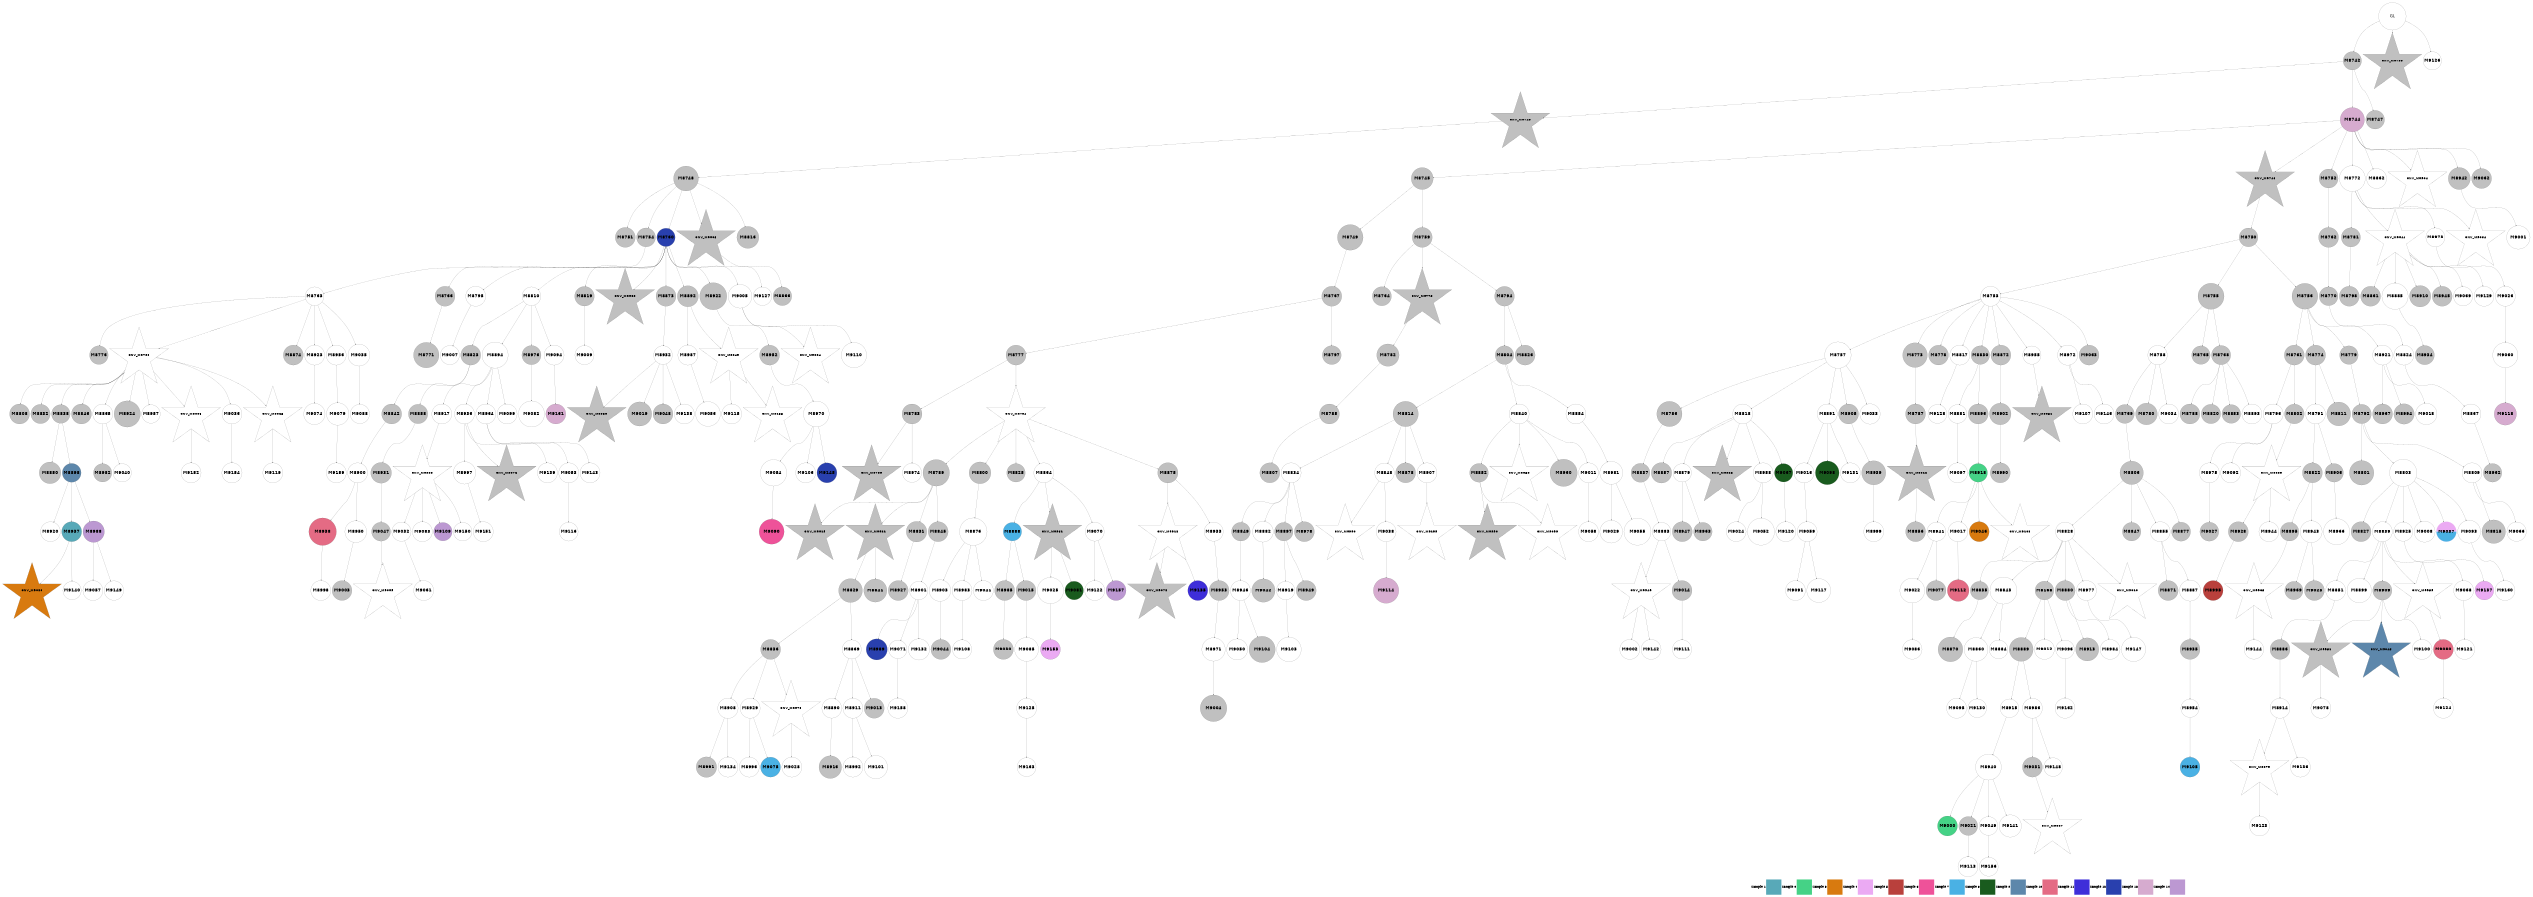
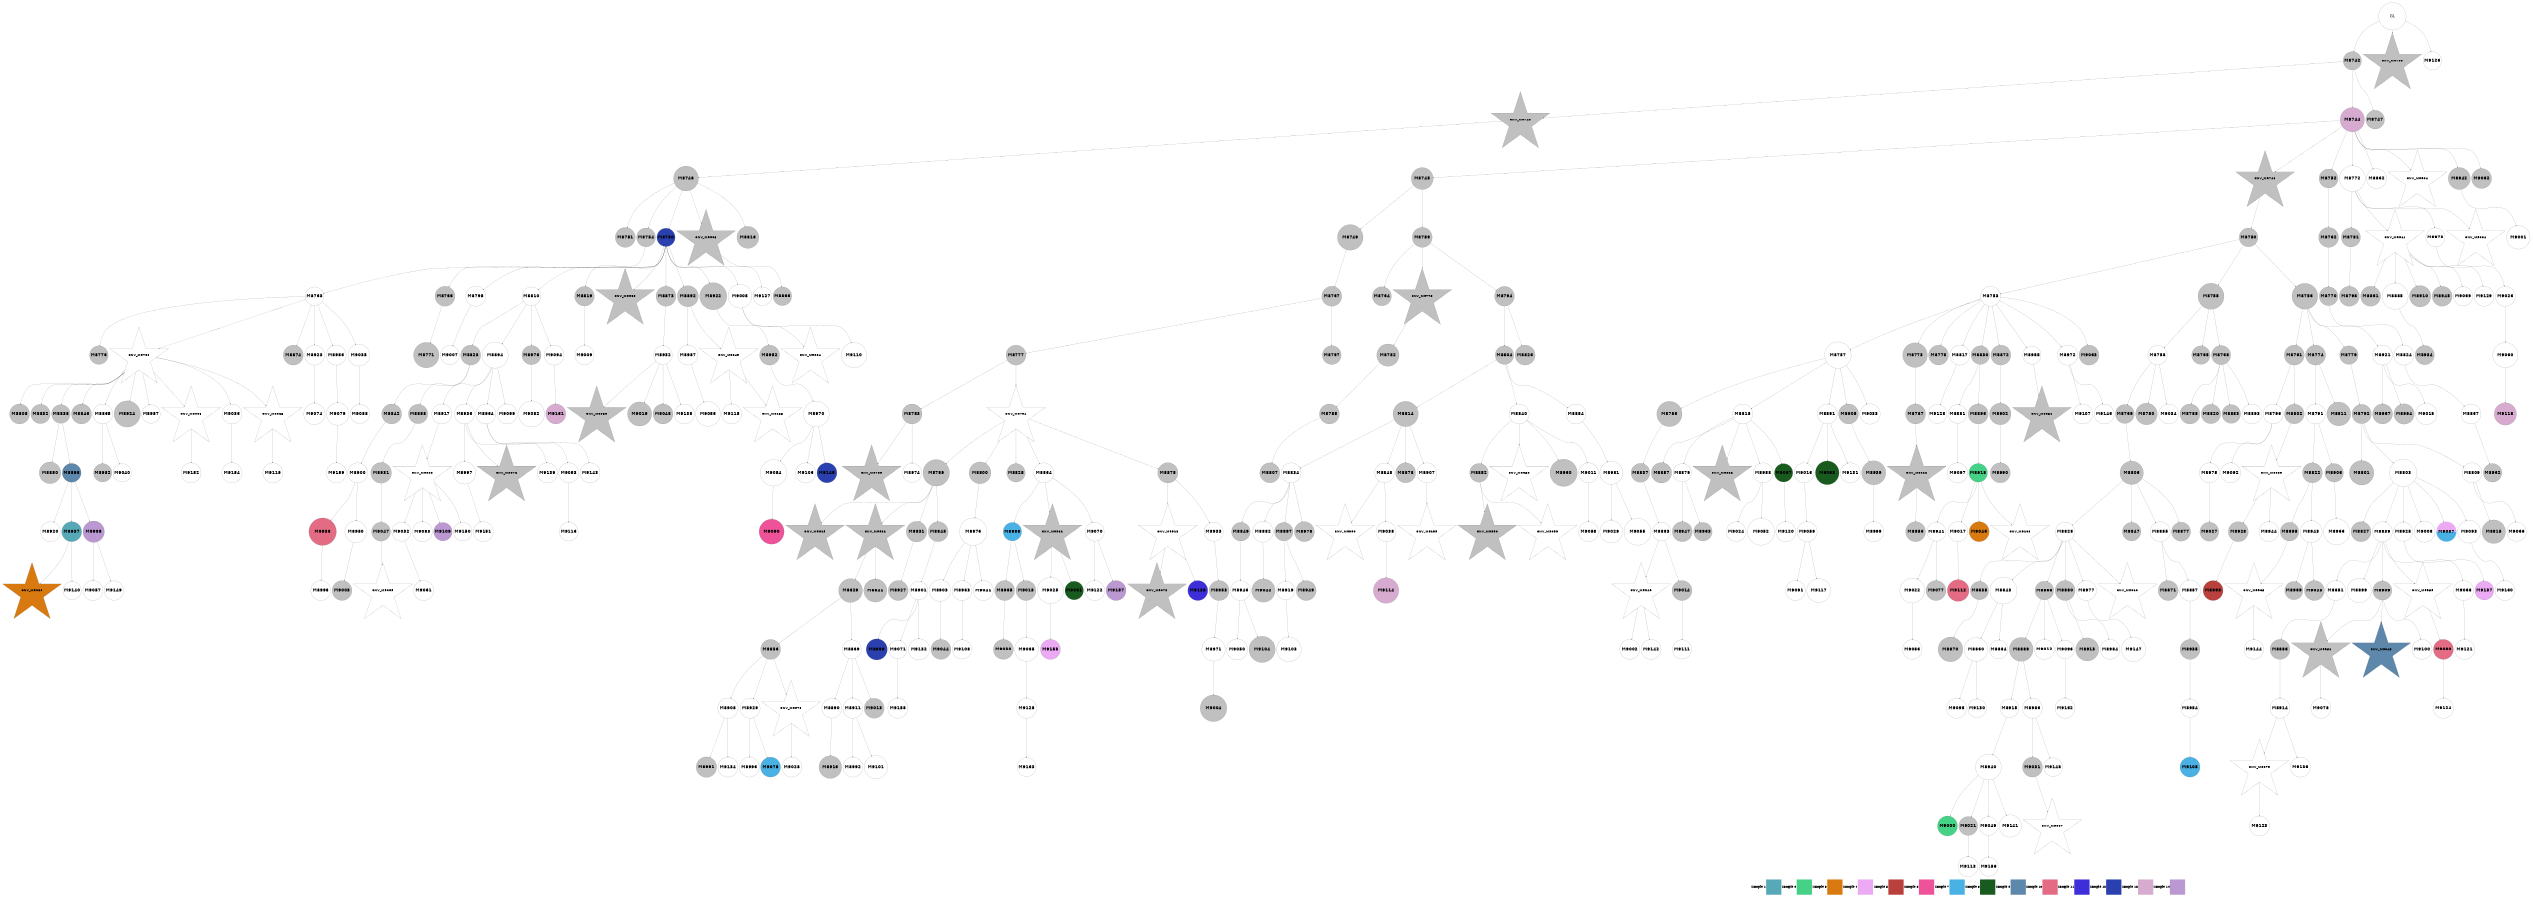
node "M8168": label "M8168" -> "M8868"
